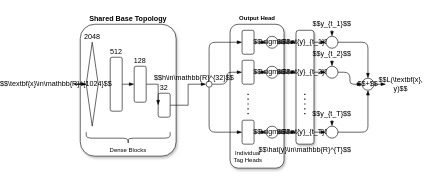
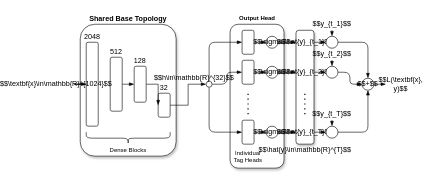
node "2048": shape diamond -> rounded rectangle
